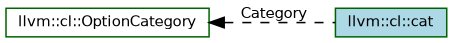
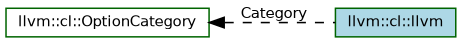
node "llvm::cl::cat": label "llvm::cl::cat" -> "llvm::cl::llvm"
